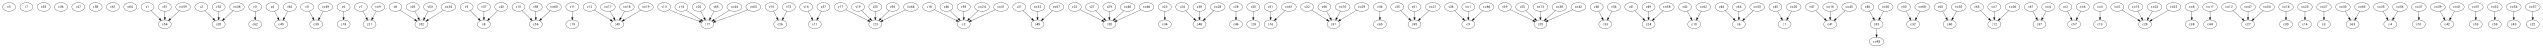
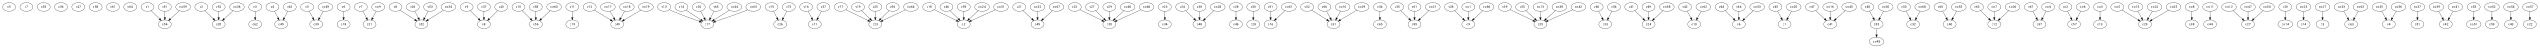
edge "co14" -> "c30": reversed
edge "co51" -> "c53": reversed
